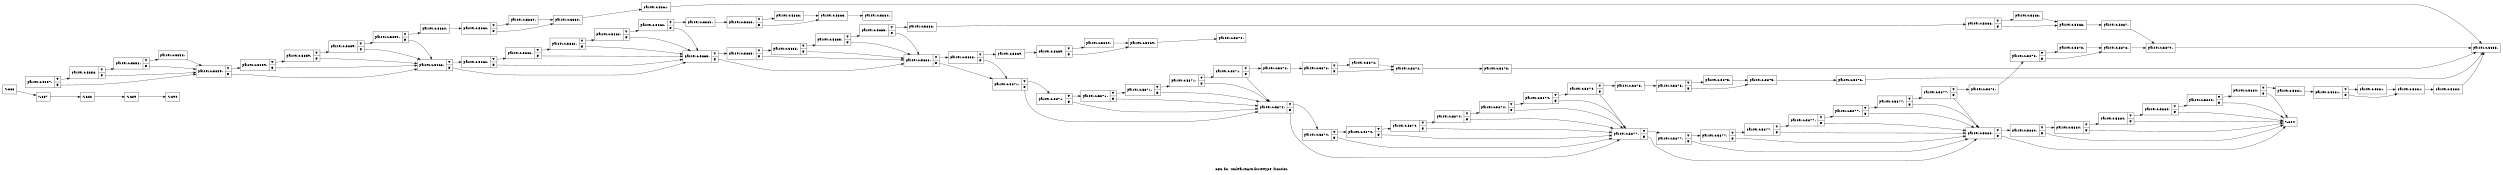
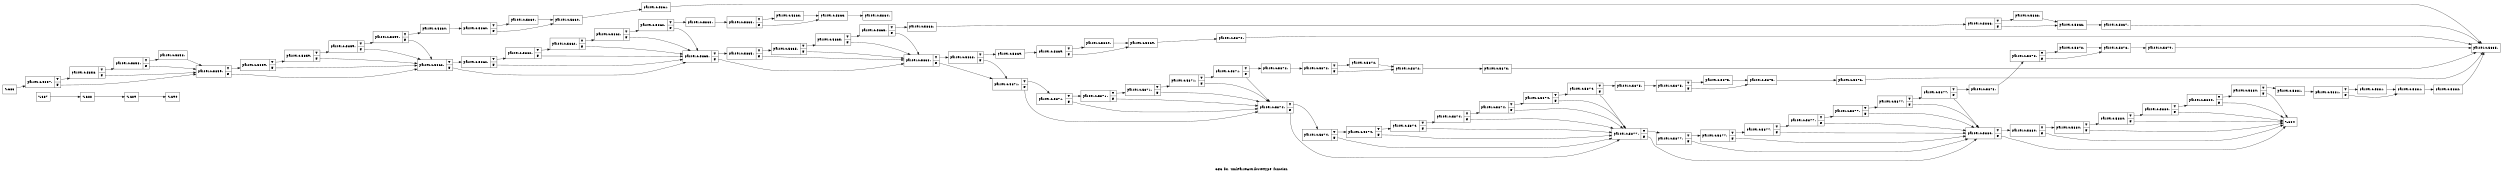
edge "parser.c:5867:" -> "parser.c:5879:": now "parser.c:5867:" -> "parser.c:5885:"
edge "parser.c:5870:" -> "parser.c:5885:": added
edge "%686" -> "%687": now "%686" -> "parser.c:5857:"
